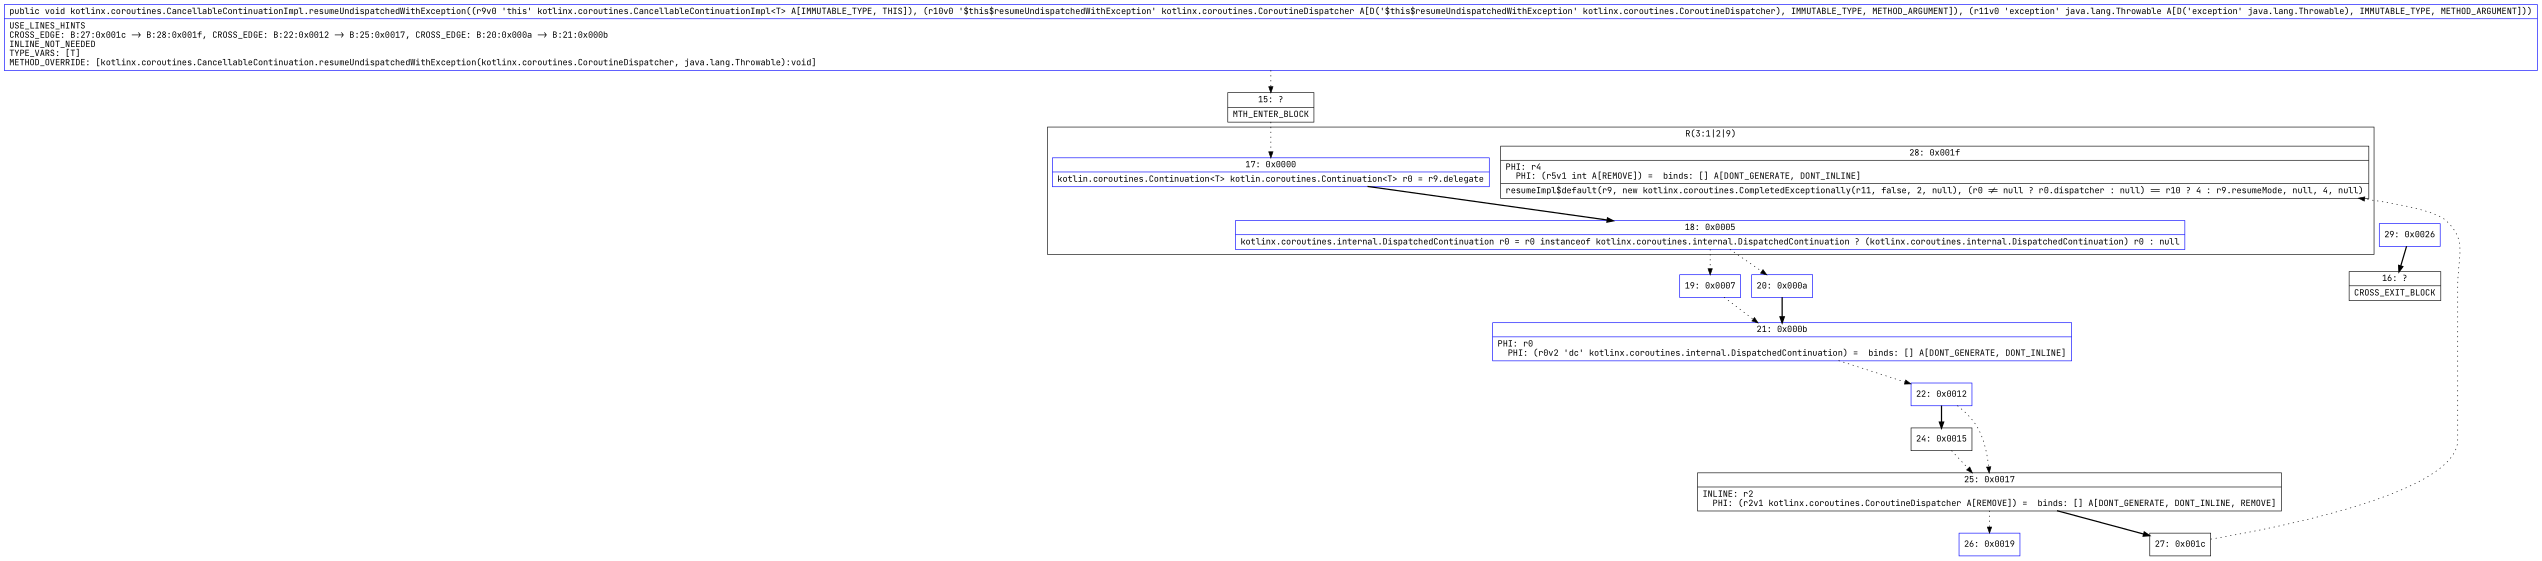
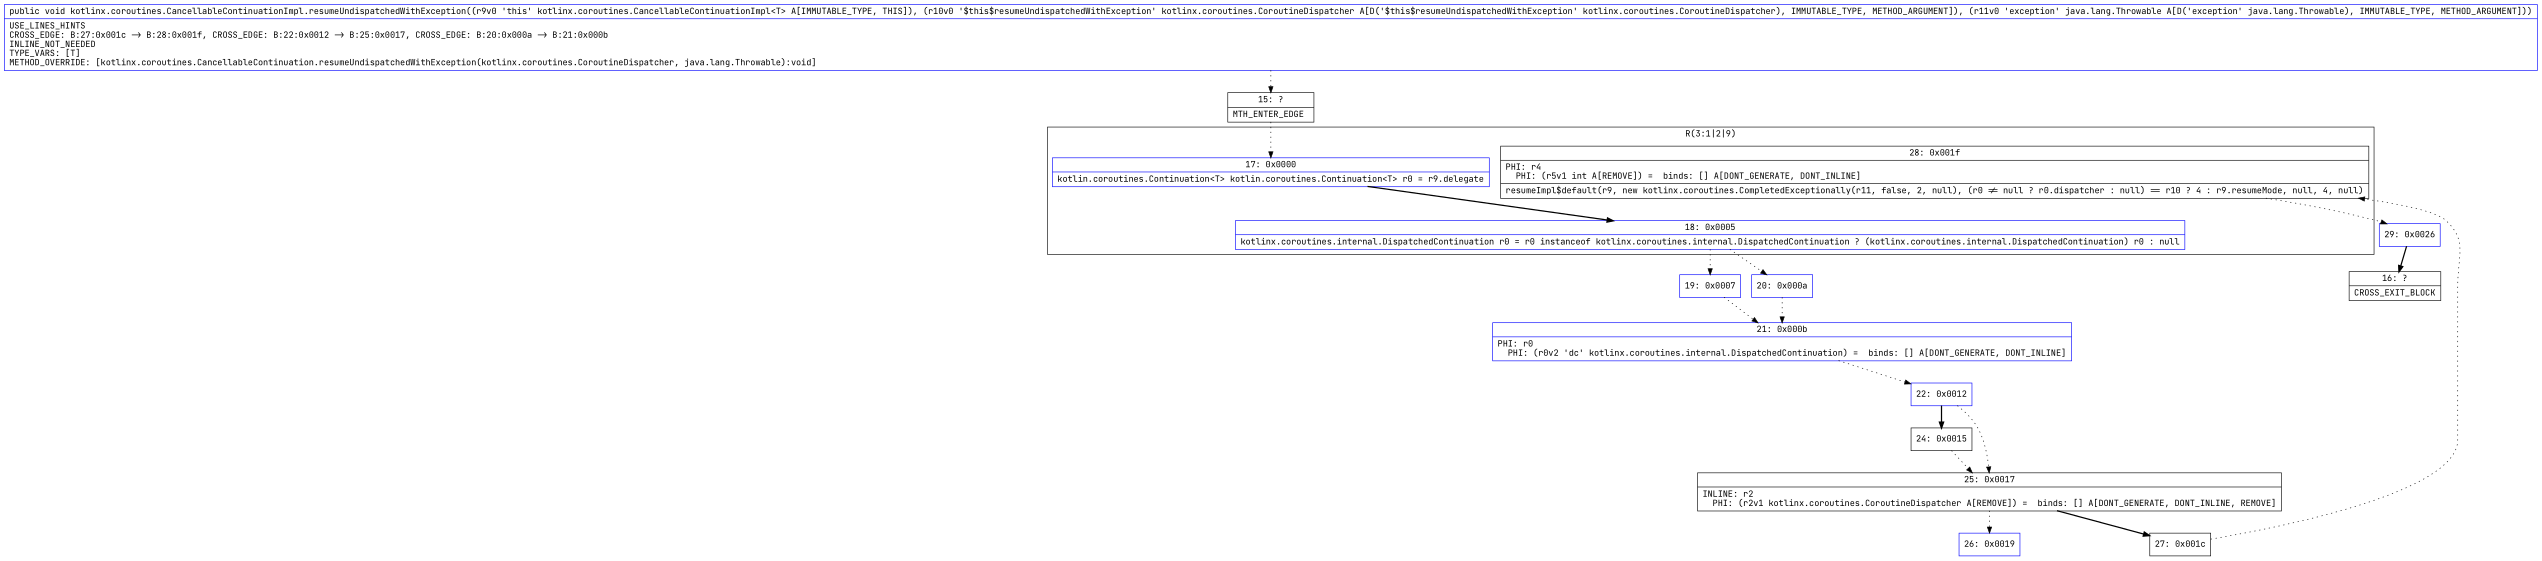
node "15: ?": text "MTH_ENTER_BLOCK" -> "MTH_ENTER_EDGE"
edge "28: 0x001f" -> "29: 0x0026": added
edge "20: 0x000a" -> "21: 0x000b": style bold -> dotted
